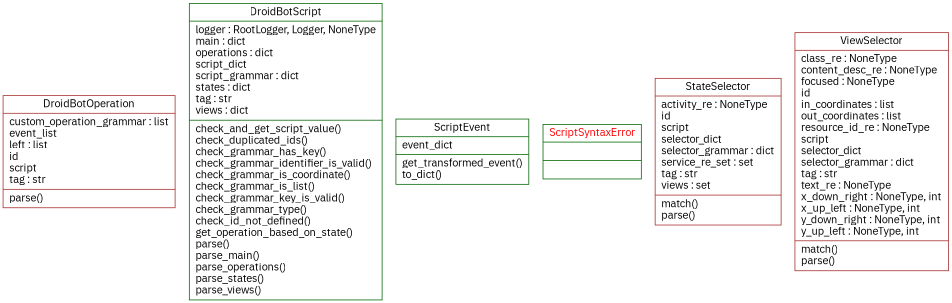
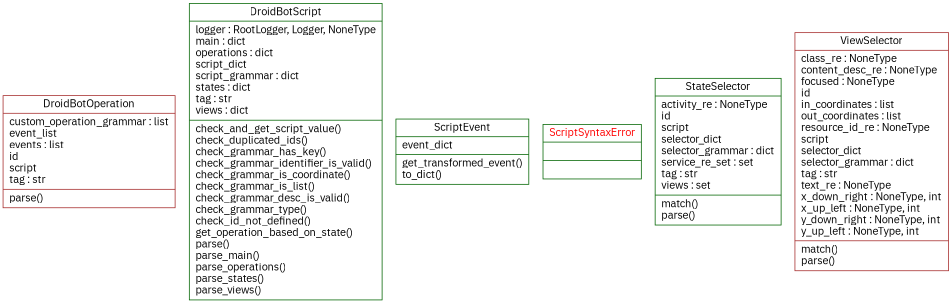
node "DroidBotOperation": text "left : list" -> "events : list"
node "StateSelector": color brown -> darkgreen
node "DroidBotScript": text "check_grammar_key_is_valid()" -> "check_grammar_desc_is_valid()"
